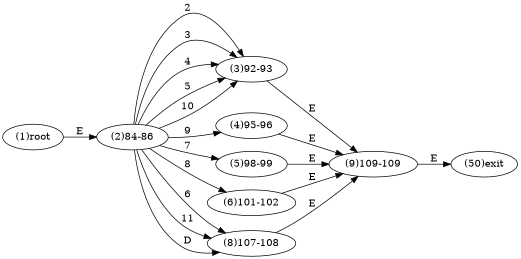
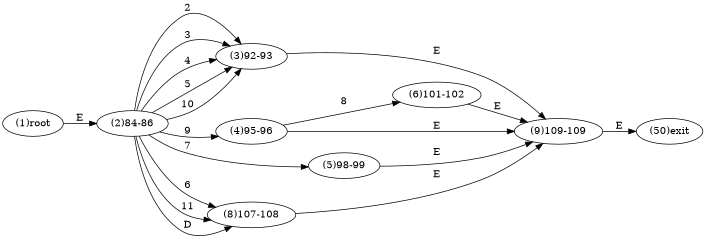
edge "(2)84-86" -> "(6)101-102": now "(4)95-96" -> "(6)101-102"
